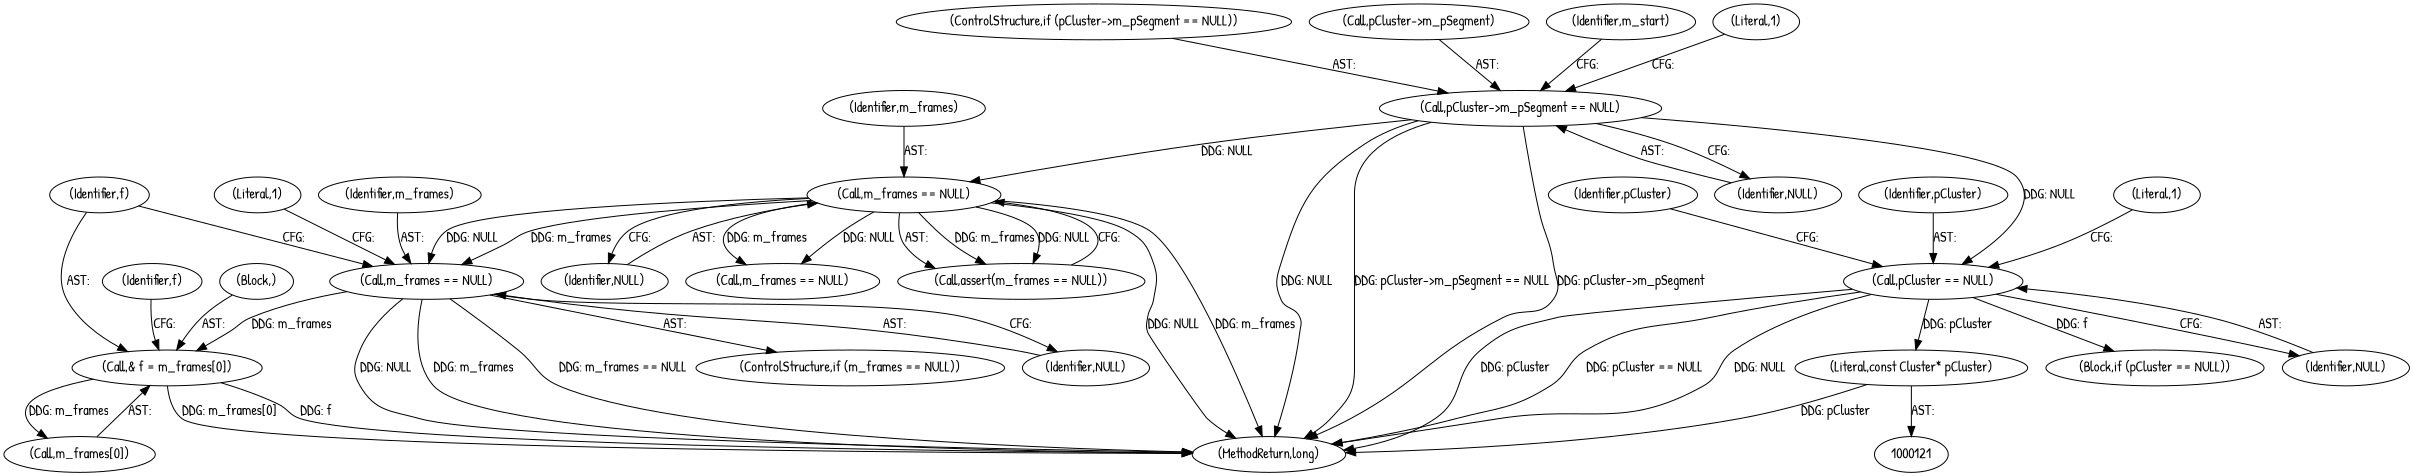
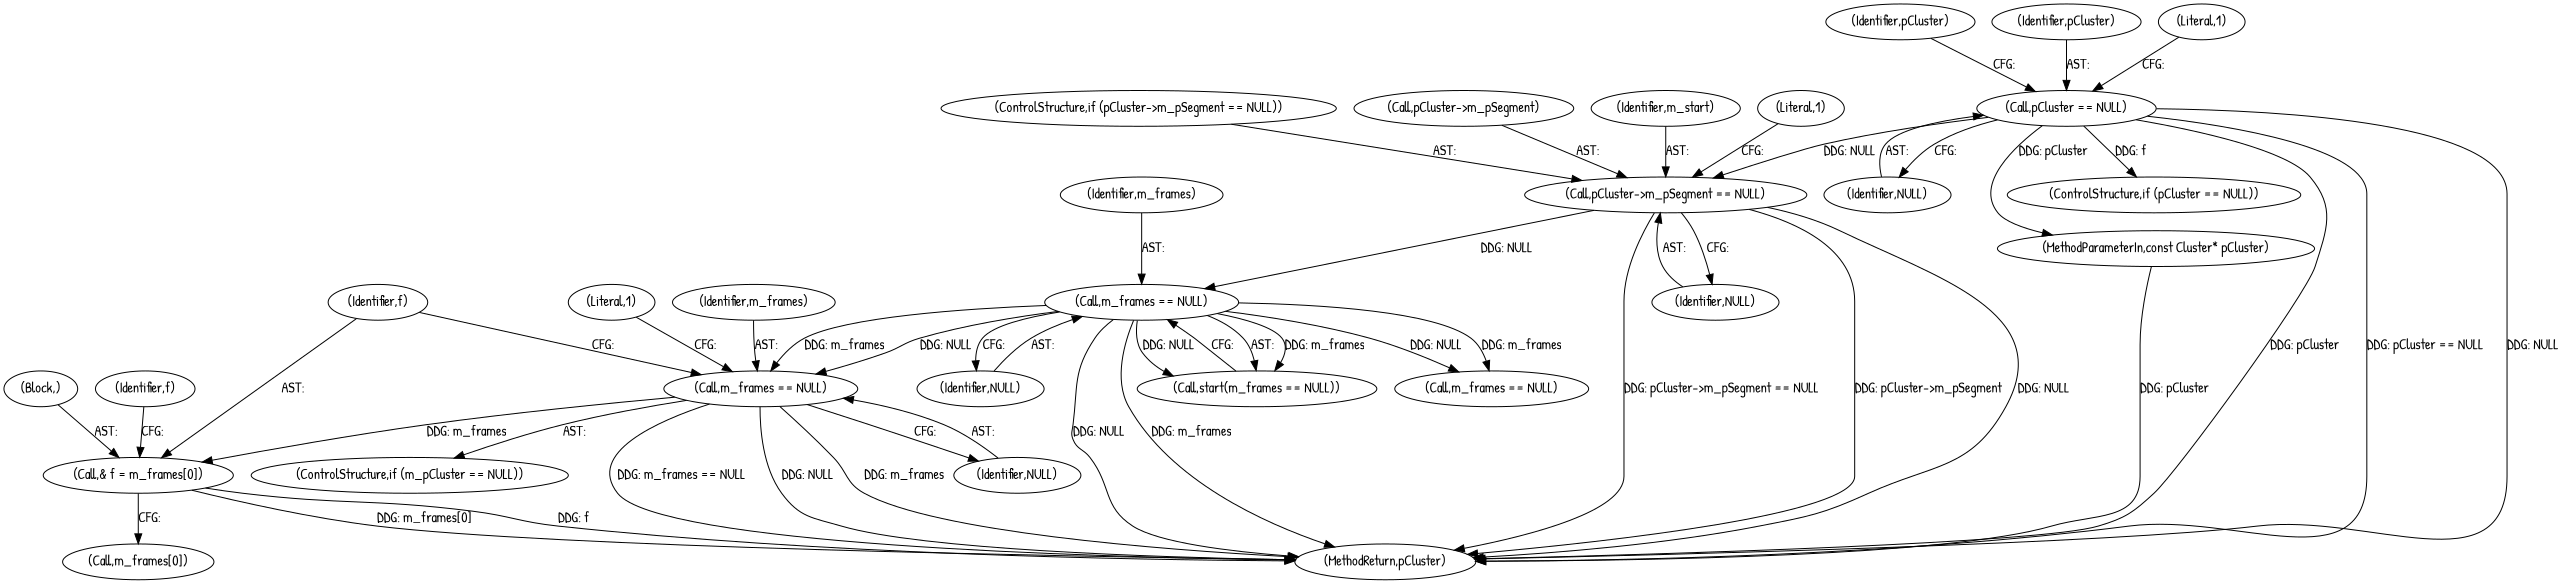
edge "(Identifier,m_start)" -> "(Call,pCluster->m_pSegment == NULL)": label "CFG: " -> "AST: "
edge "(Call,pCluster->m_pSegment == NULL)" -> "(Call,pCluster == NULL)": reversed
node "(Call,assert(m_frames == NULL))": label "(Call,assert(m_frames == NULL))" -> "(Call,start(m_frames == NULL))"
node "(ControlStructure,if (m_frames == NULL))": label "(ControlStructure,if (m_frames == NULL))" -> "(ControlStructure,if (m_pCluster == NULL))"
node "(Literal,const Cluster* pCluster)": label "(Literal,const Cluster* pCluster)" -> "(MethodParameterIn,const Cluster* pCluster)"
node "(Block,if (pCluster == NULL))": label "(Block,if (pCluster == NULL))" -> "(ControlStructure,if (pCluster == NULL))"
edge "(Call,& f = m_frames[0])" -> "(Call,m_frames[0])": label "DDG: m_frames" -> "CFG: "
edge "(Call,m_frames[0])" -> "(Call,& f = m_frames[0])": removed, label "AST:"
node "(MethodReturn,long)": label "(MethodReturn,long)" -> "(MethodReturn,pCluster)"
node "1000121": removed
